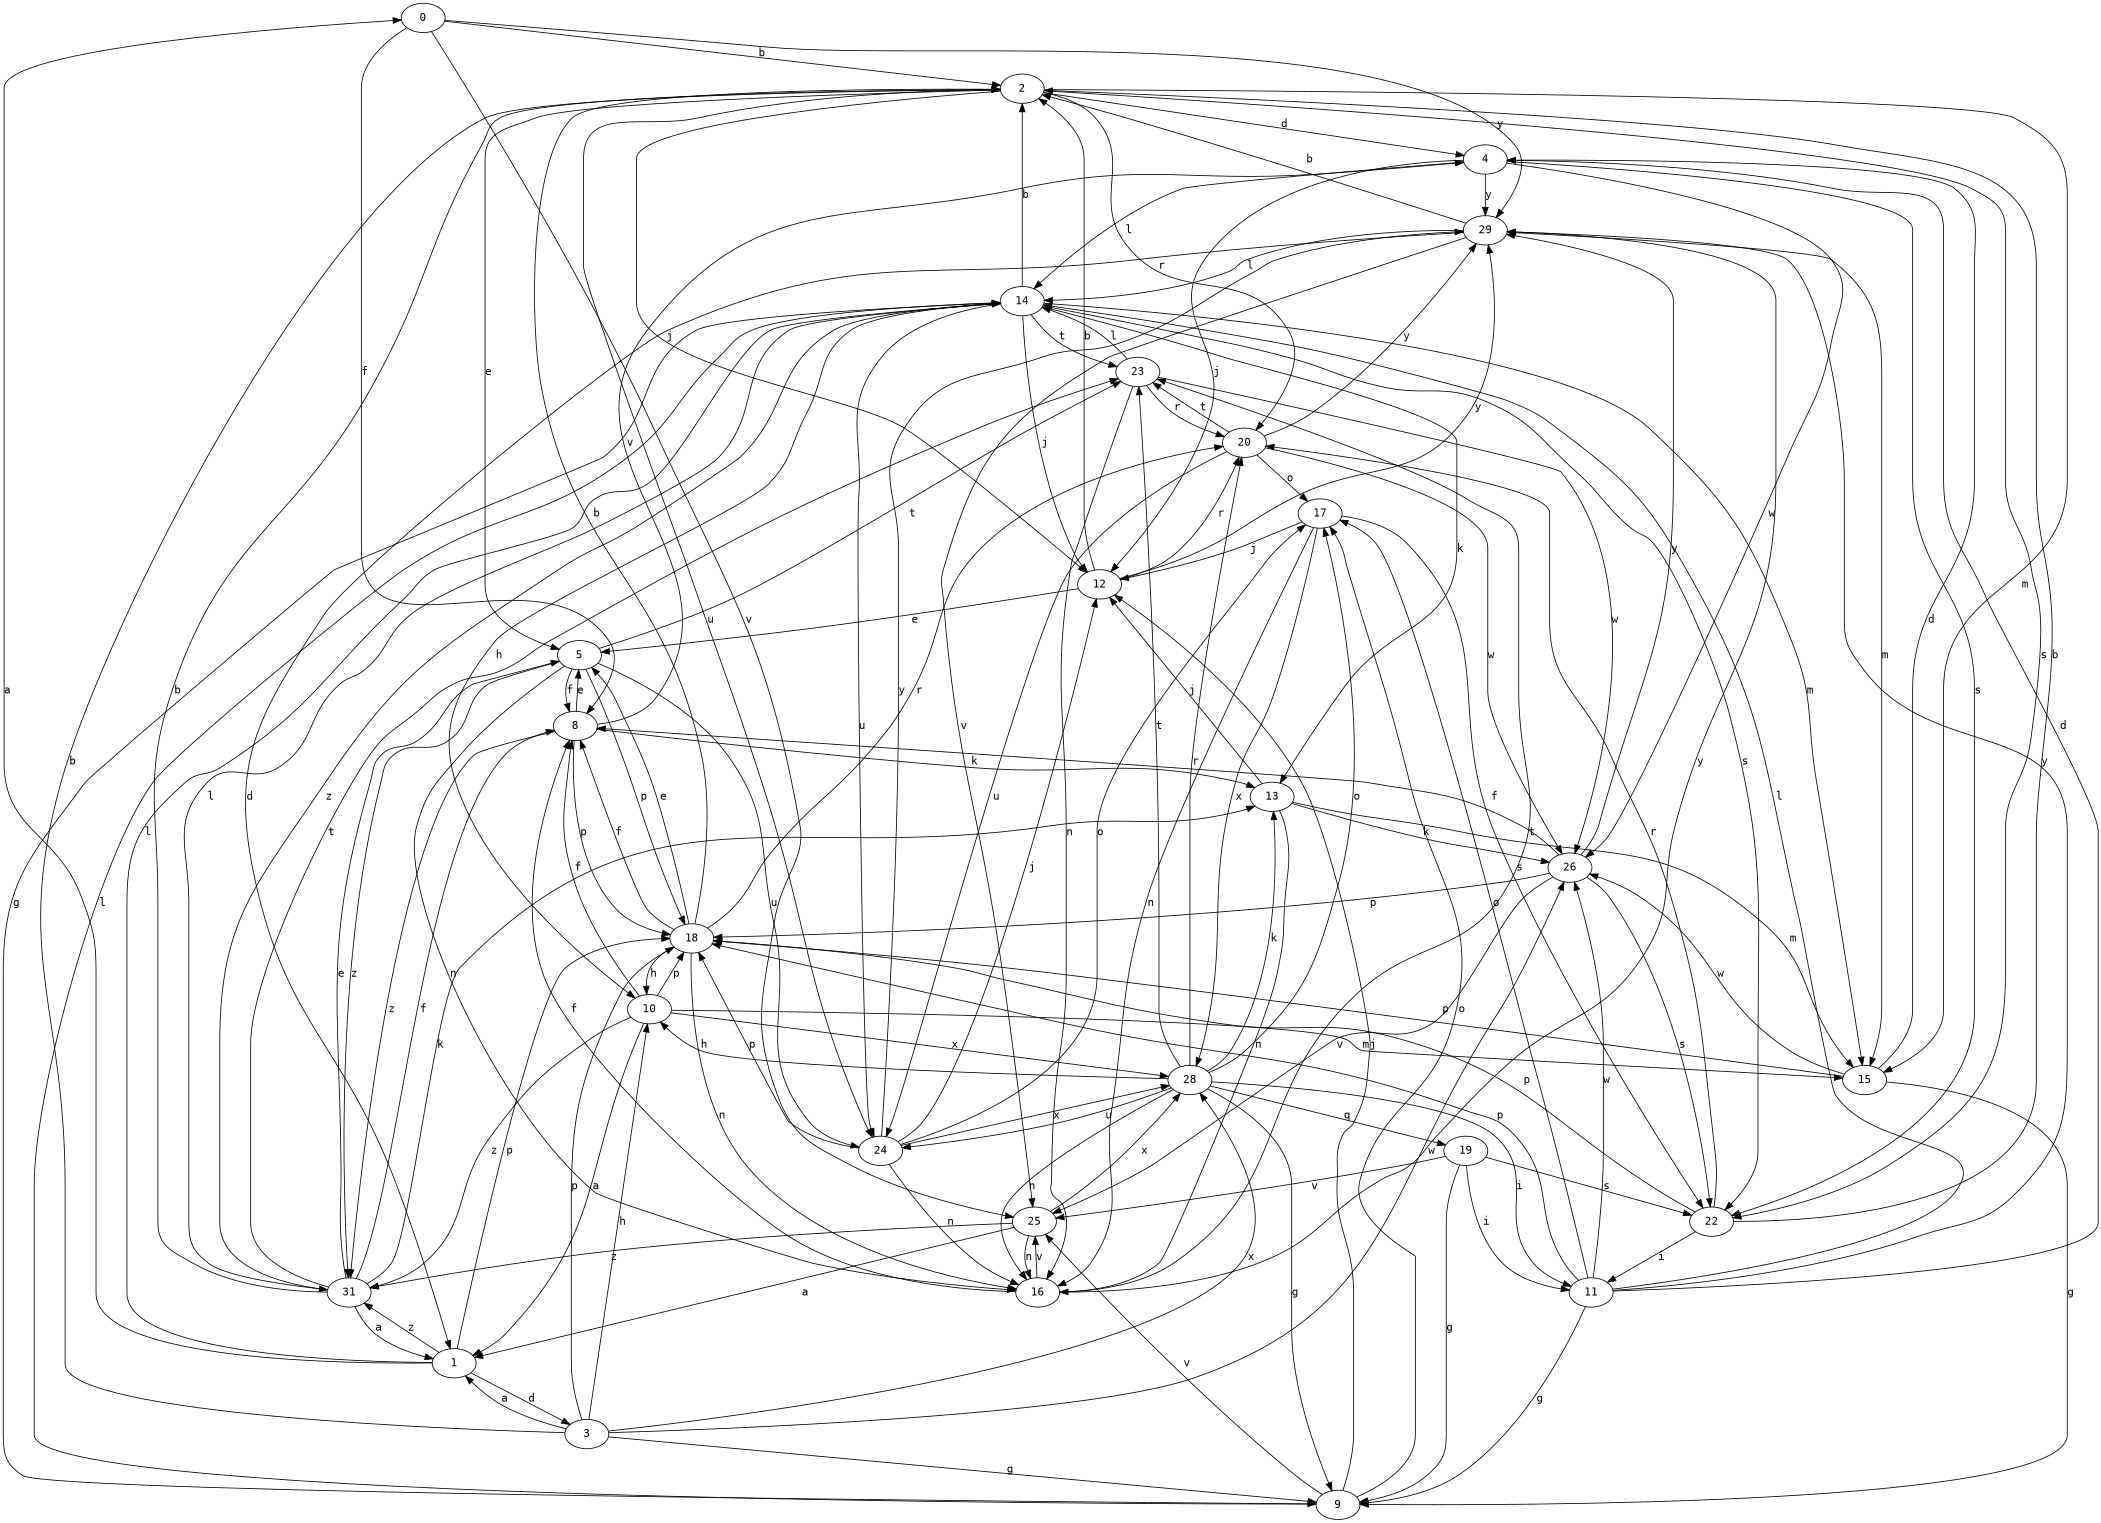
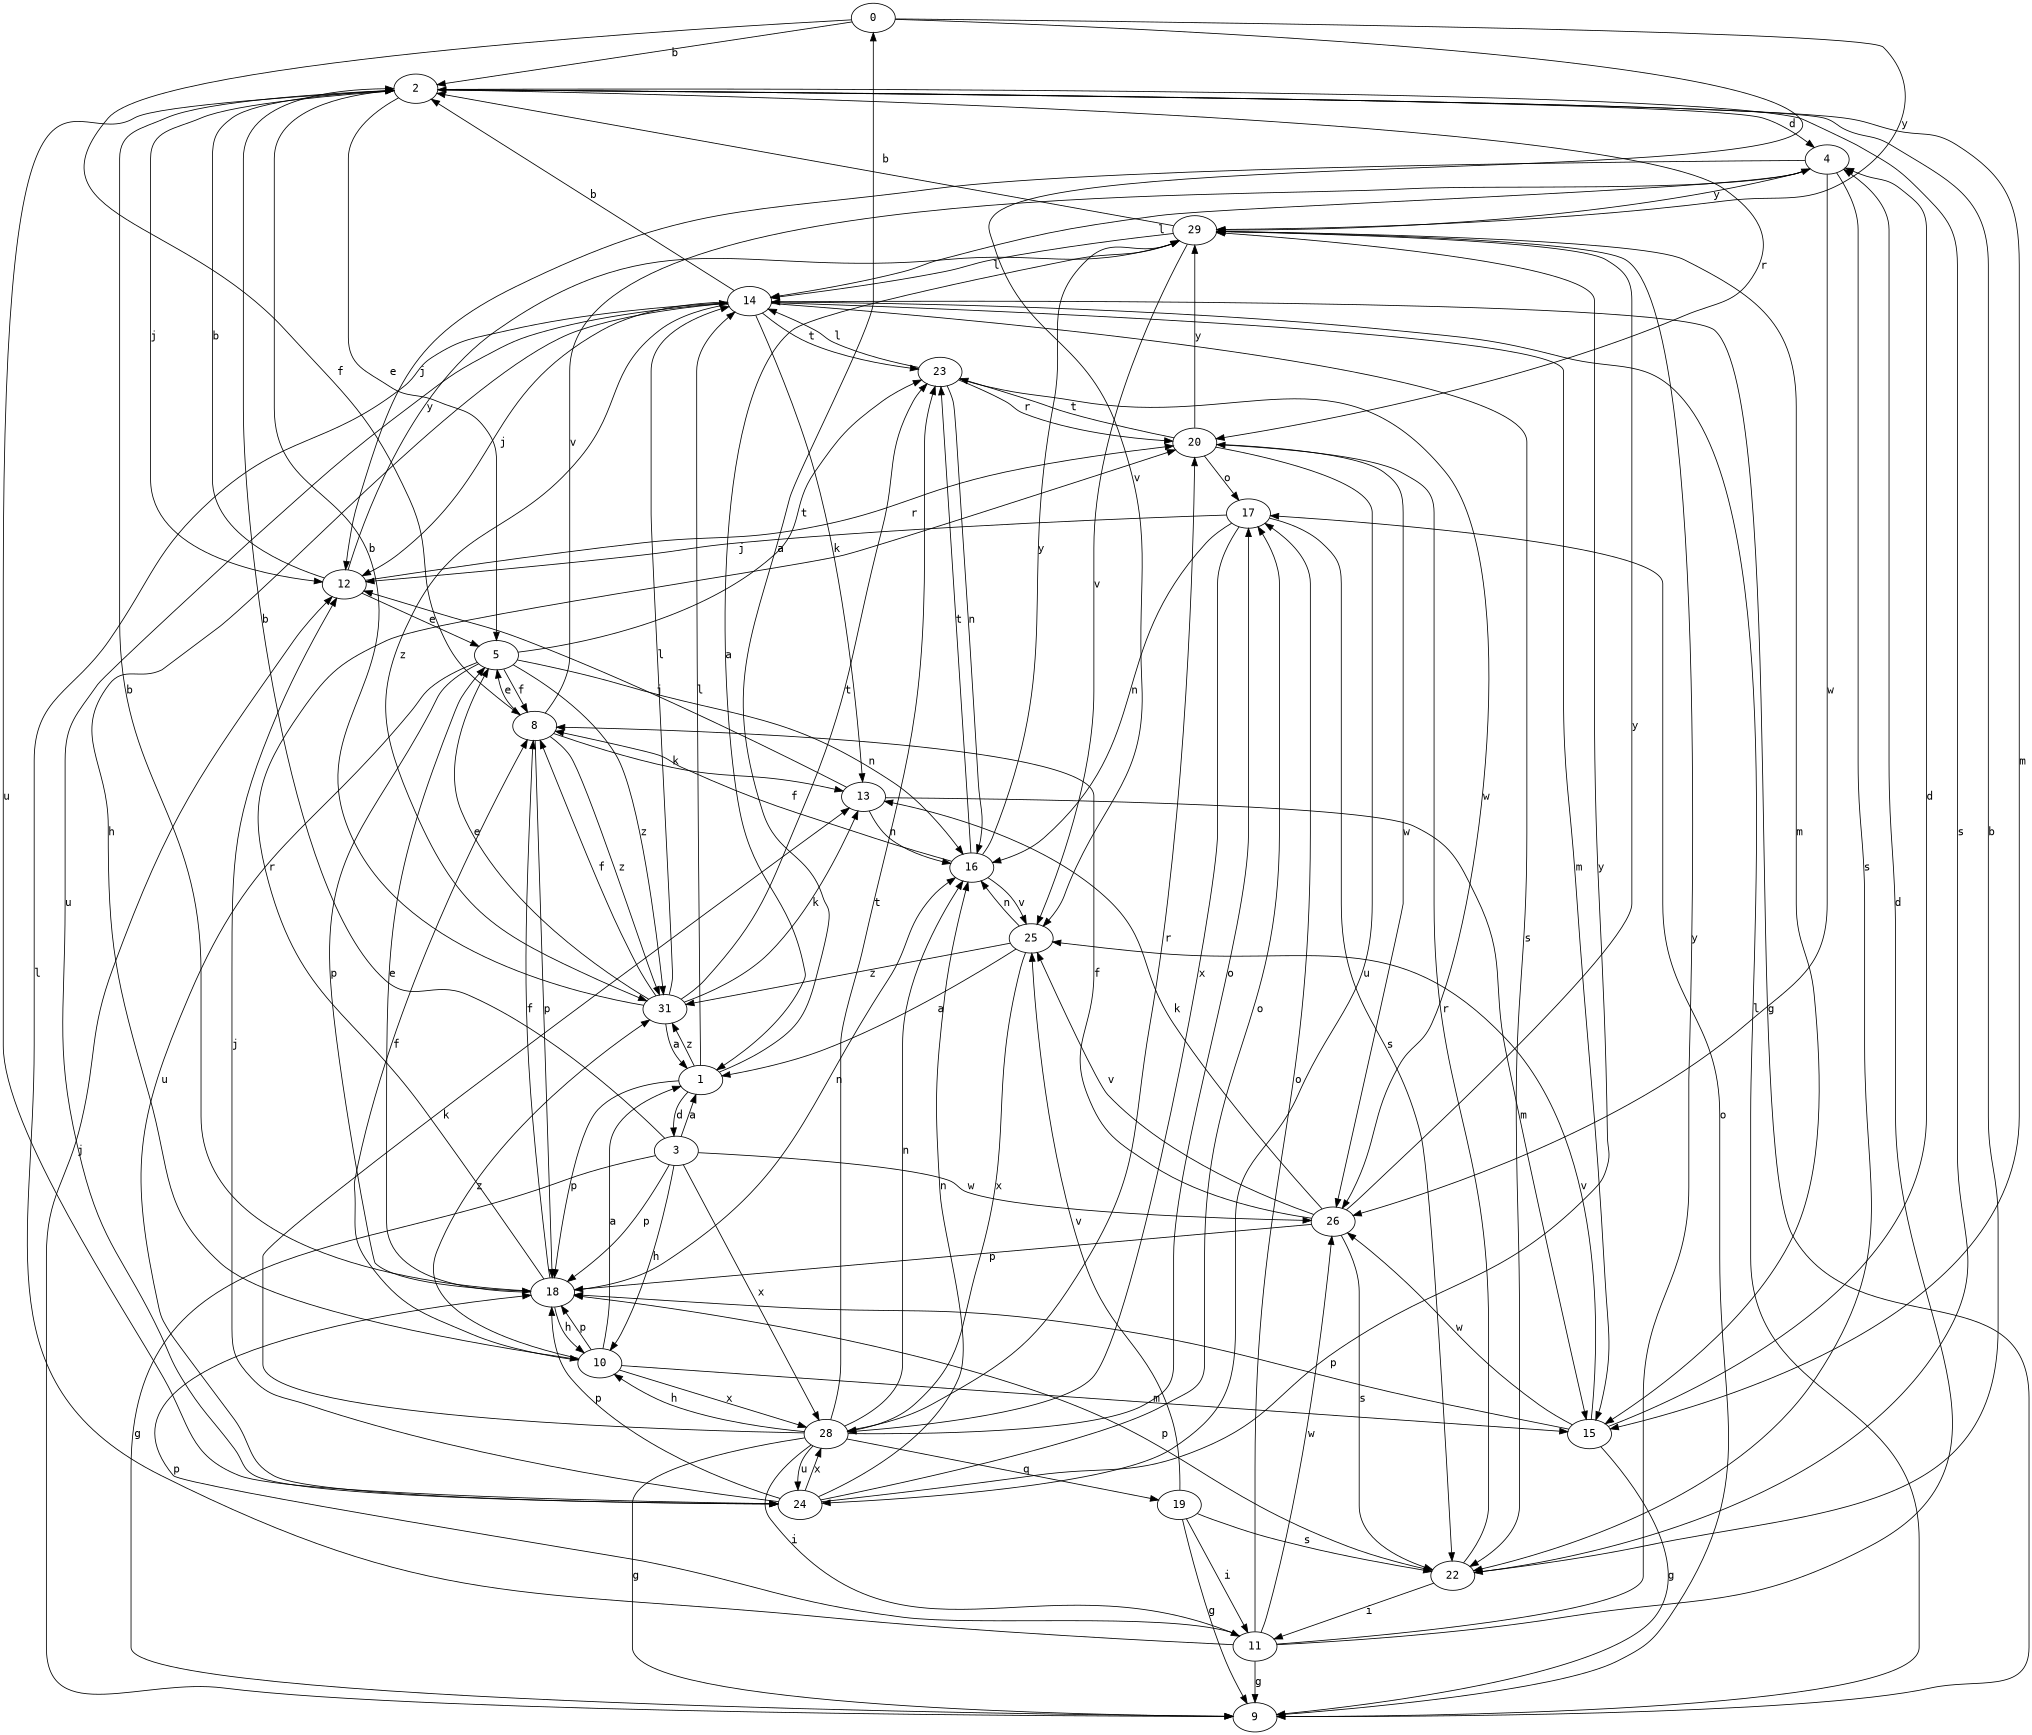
edge "29" -> "1": label "d" -> "a"
edge "13" -> "26": reversed
edge "9" -> "25": now "15" -> "25"
